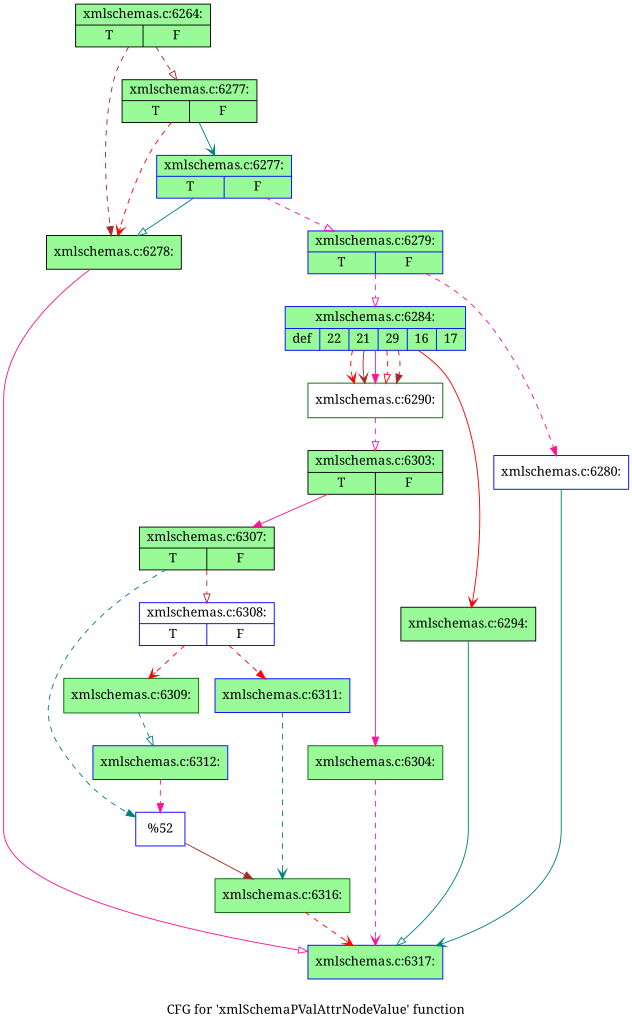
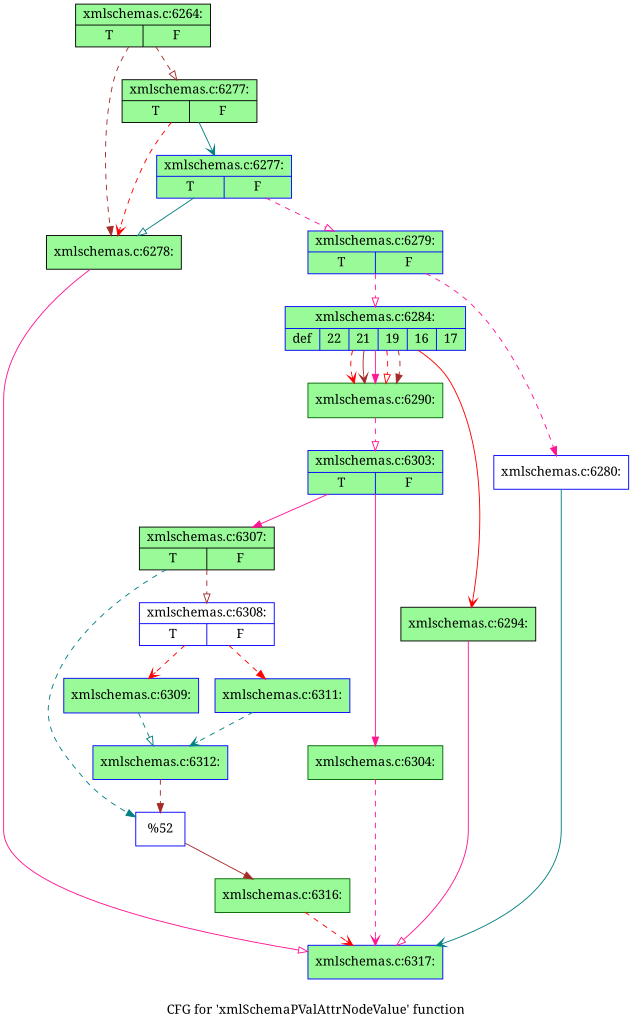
node "xmlschemas.c:6284:": text "29" -> "19"
node "xmlschemas.c:6290:": fillcolor white -> palegreen
node "xmlschemas.c:6303:": color black -> blue
node "xmlschemas.c:6309:": color darkgreen -> blue
edge "xmlschemas.c:6312:" -> "%52": color deeppink -> brown
edge "xmlschemas.c:6311:" -> "xmlschemas.c:6316:": now "xmlschemas.c:6311:" -> "xmlschemas.c:6312:"
edge "xmlschemas.c:6294:" -> "xmlschemas.c:6317:": color teal -> deeppink
